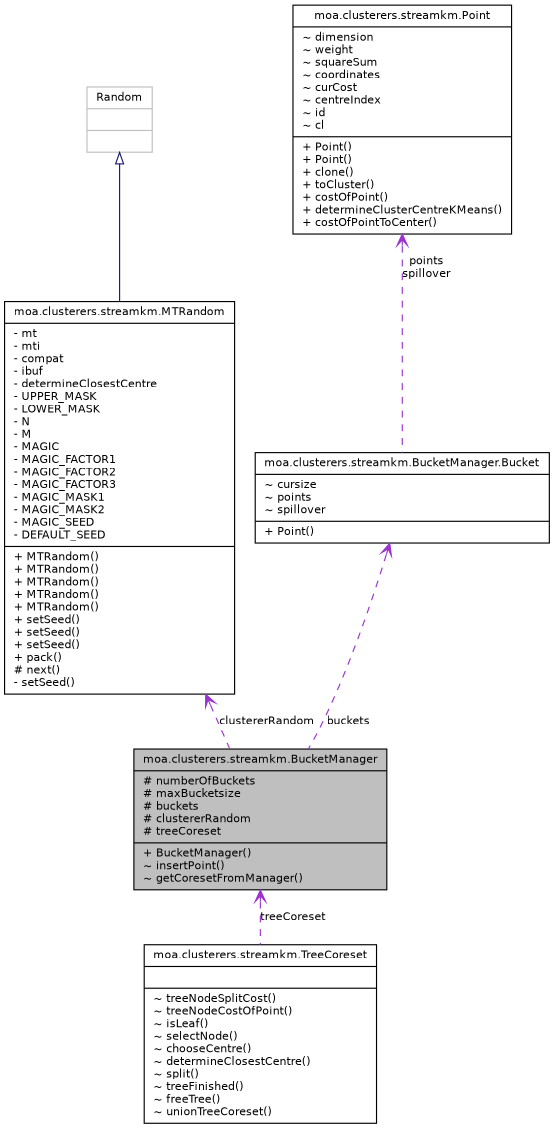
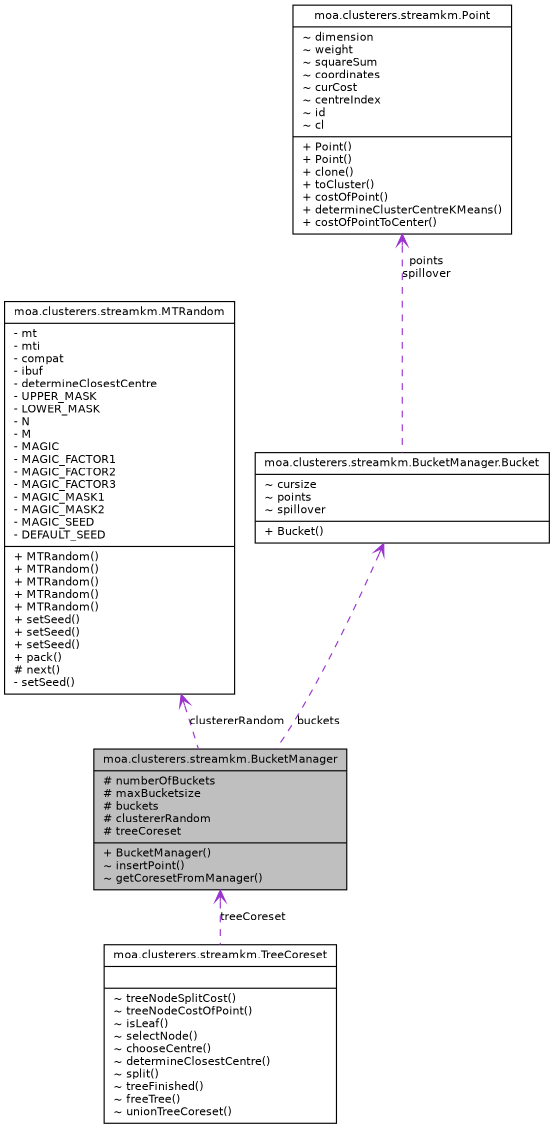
node "Random": removed
node "moa.clusterers.streamkm.BucketManager.Bucket": text "+ Point()" -> "+ Bucket()"
